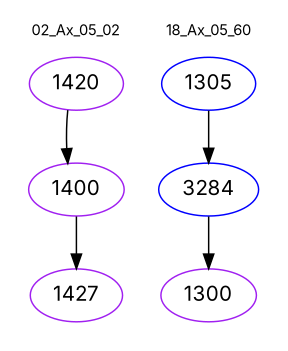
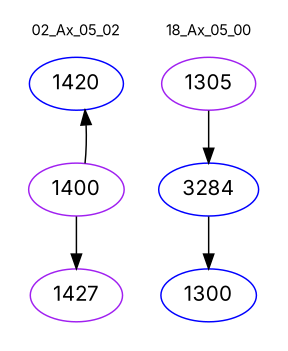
cluster "18_Ax_05_60": label "18_Ax_05_60" -> "18_Ax_05_00"
node "1420": color purple -> blue
node "1305": color blue -> purple
edge "1420" -> "1400": reversed
node "1300": color purple -> blue
